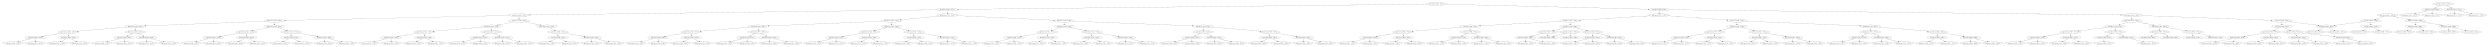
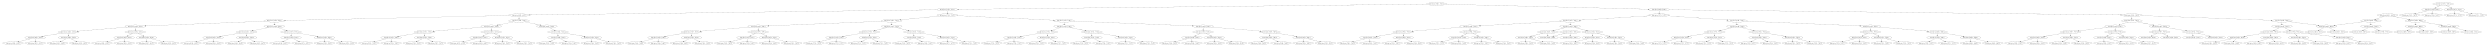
node "Node{data=[9922, 9922]}": added
